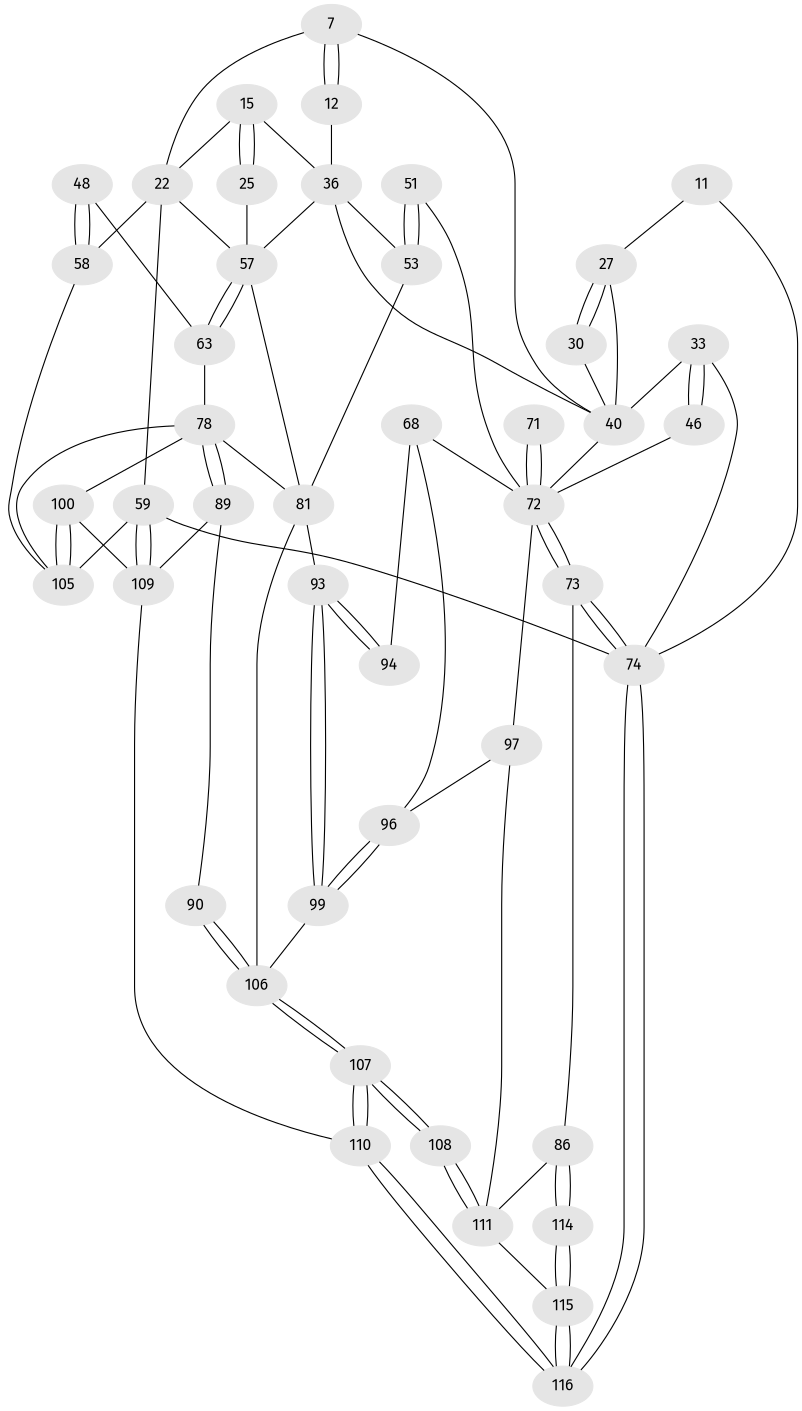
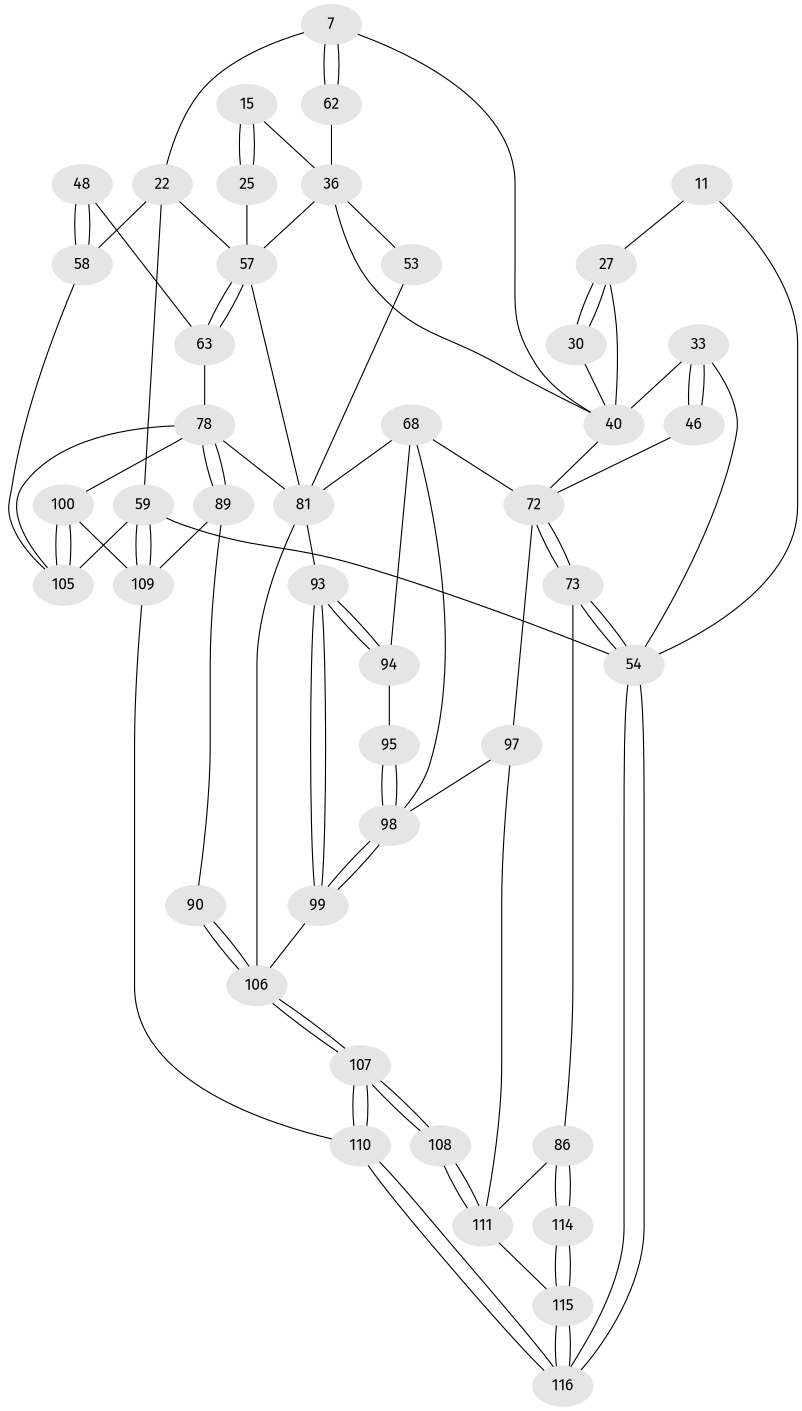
node "12": label "12" -> "62"
edge "15" -- "22": removed
node "51": removed
node "71": removed
edge "68" -- "81": added
node "74": label "74" -> "54"
node "95": added
node "96": label "96" -> "98"
